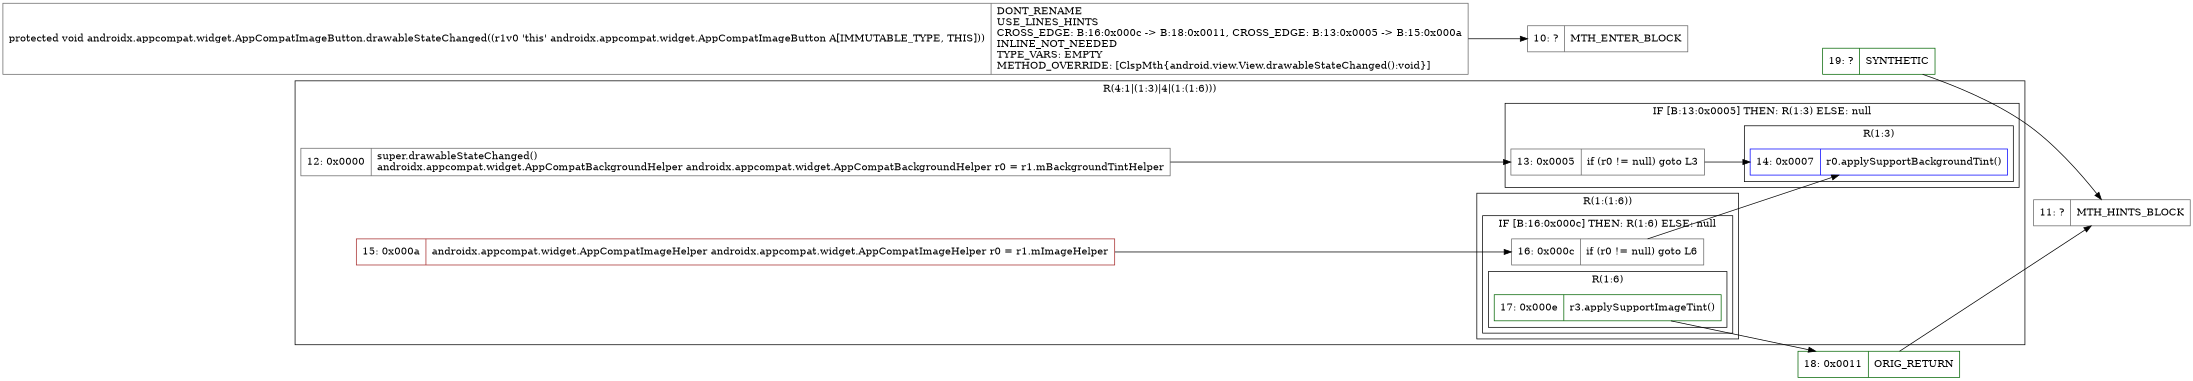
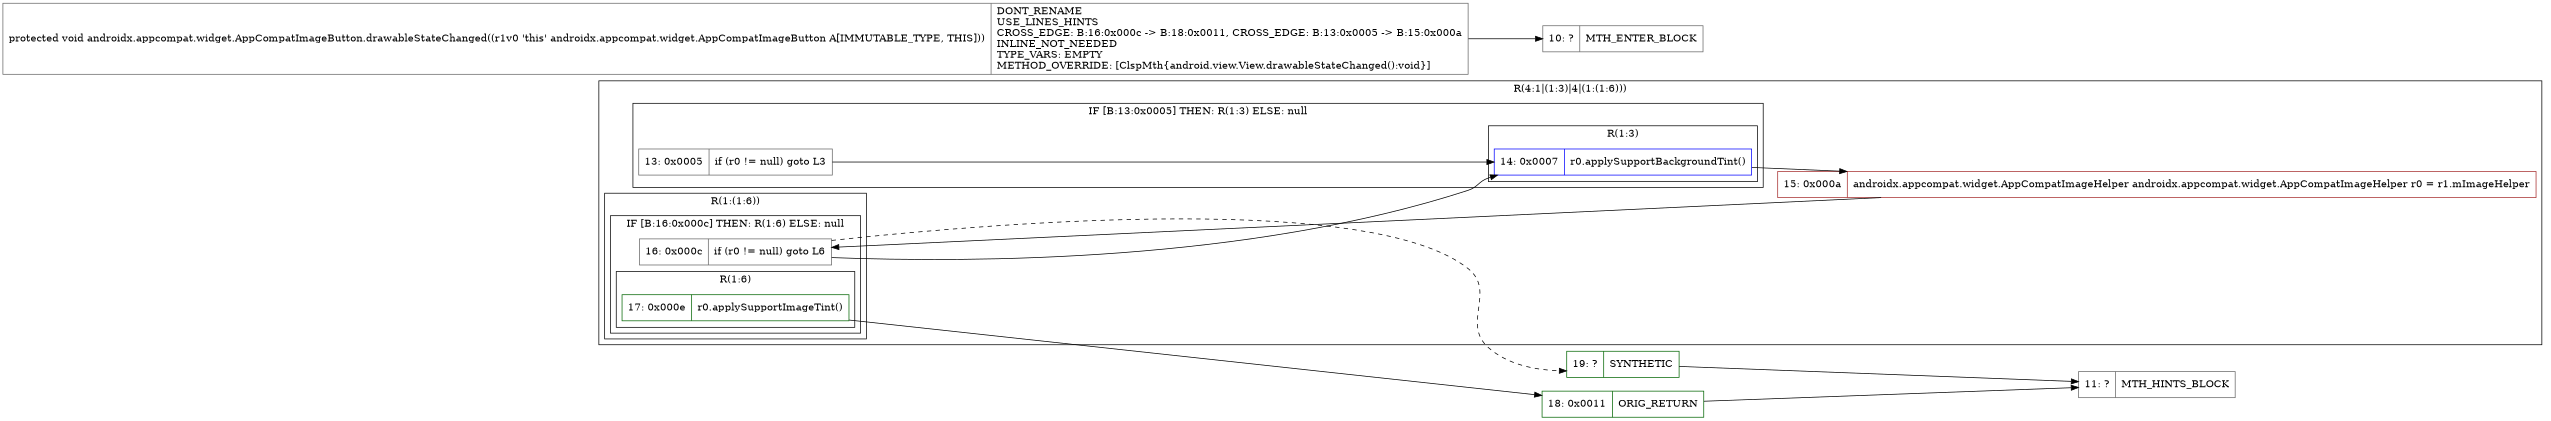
node "12: 0x0000": removed
edge "14: 0x0007" -> "15: 0x000a": added
edge "16: 0x000c" -> "19: ?": added
node "17: 0x000e": text "r3.applySupportImageTint()" -> "r0.applySupportImageTint()"
